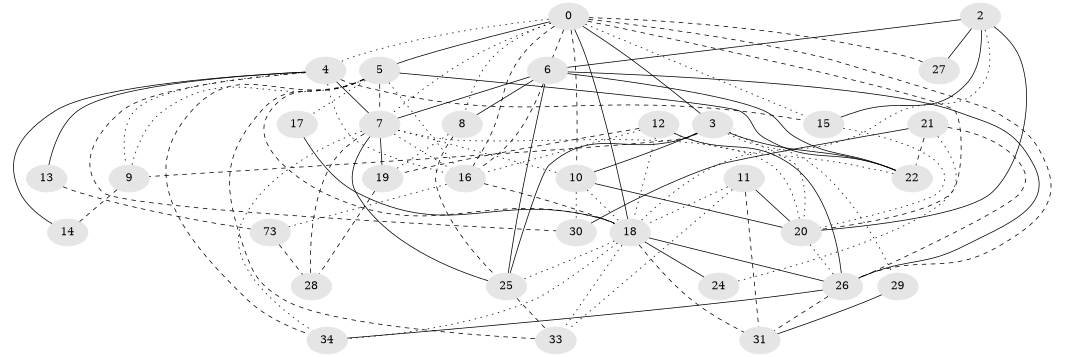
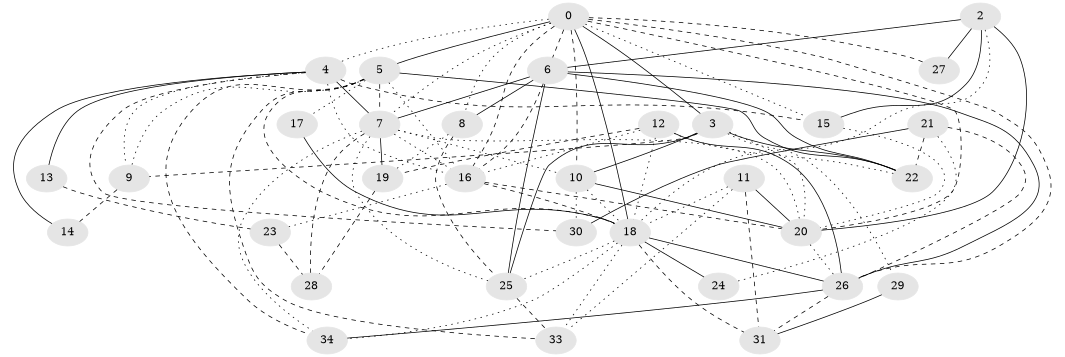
edge "16" -- "20": added
edge "7" -- "25": style solid -> dotted
node "73": label "73" -> "23"
